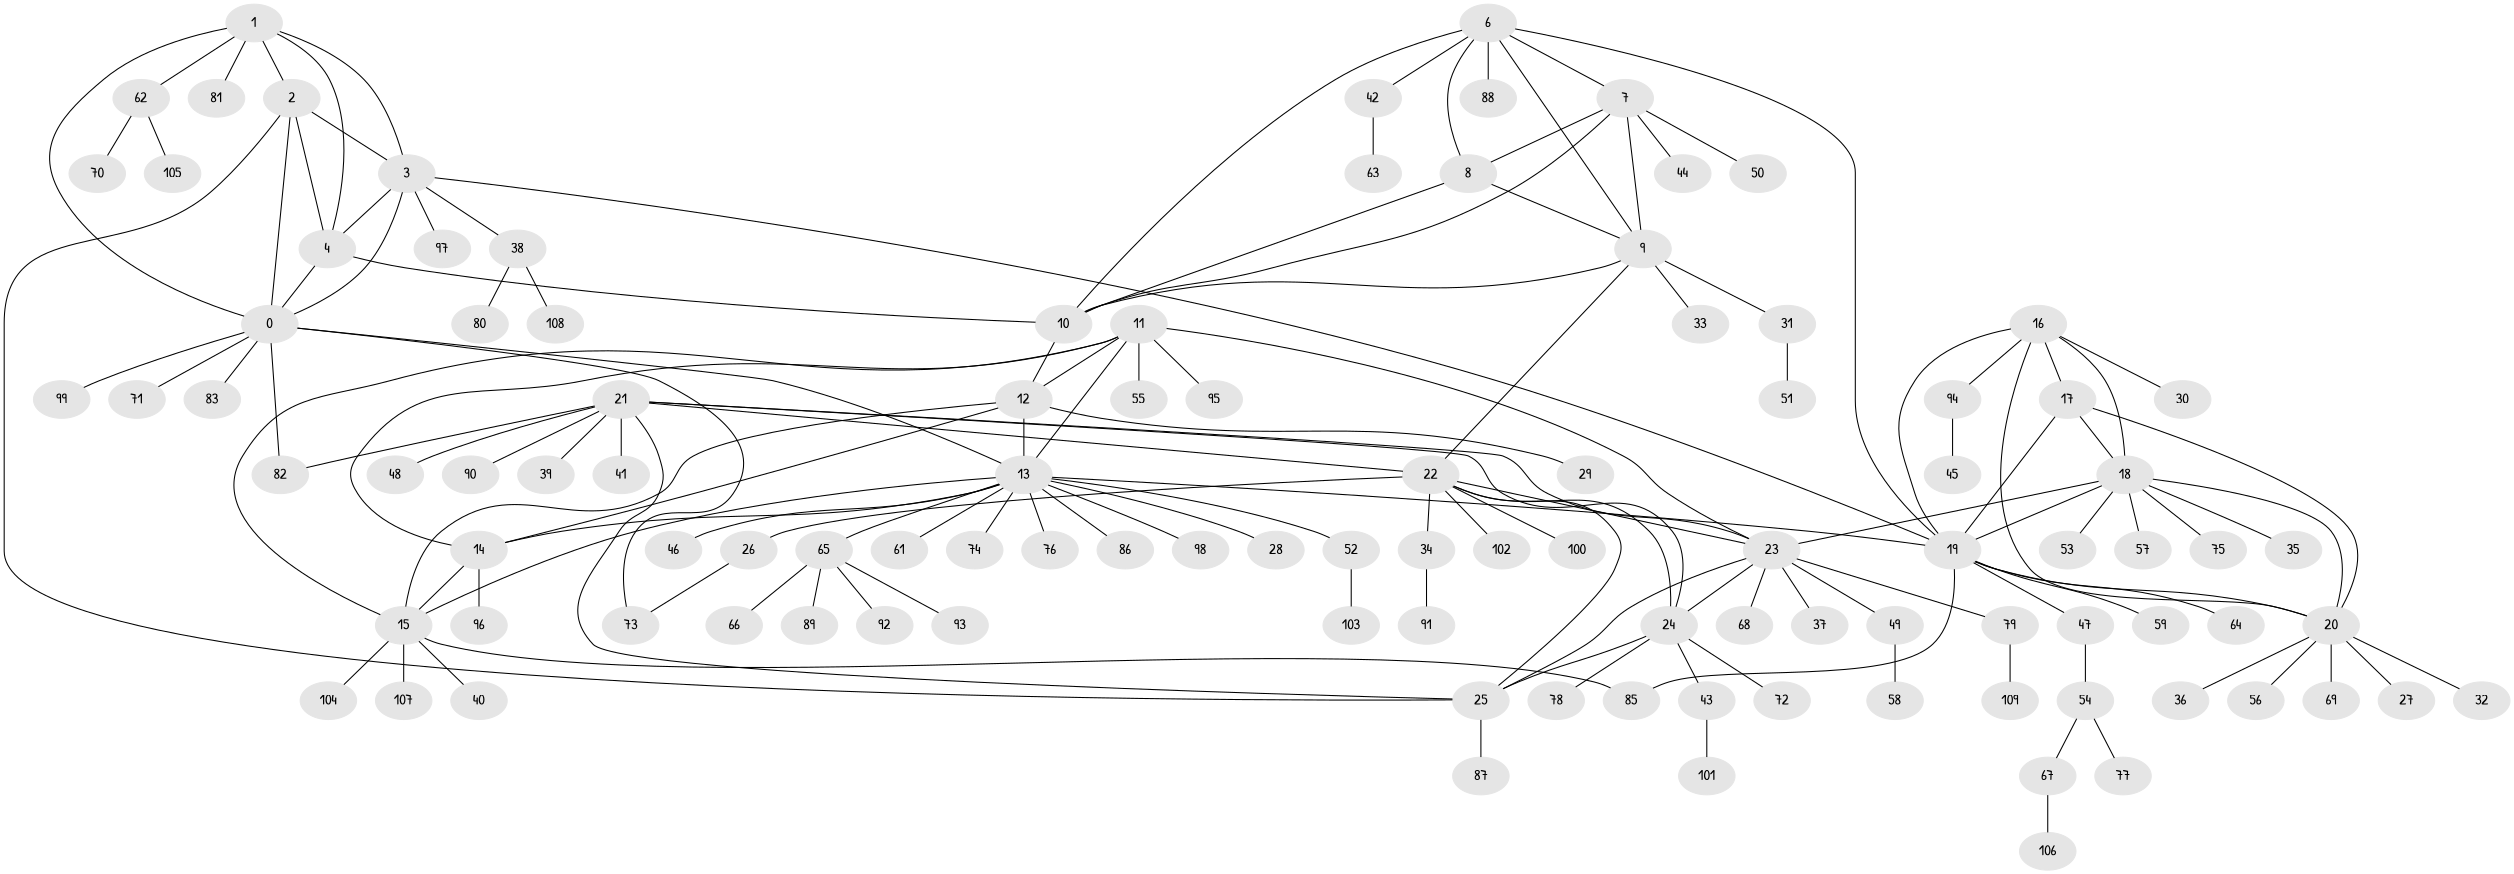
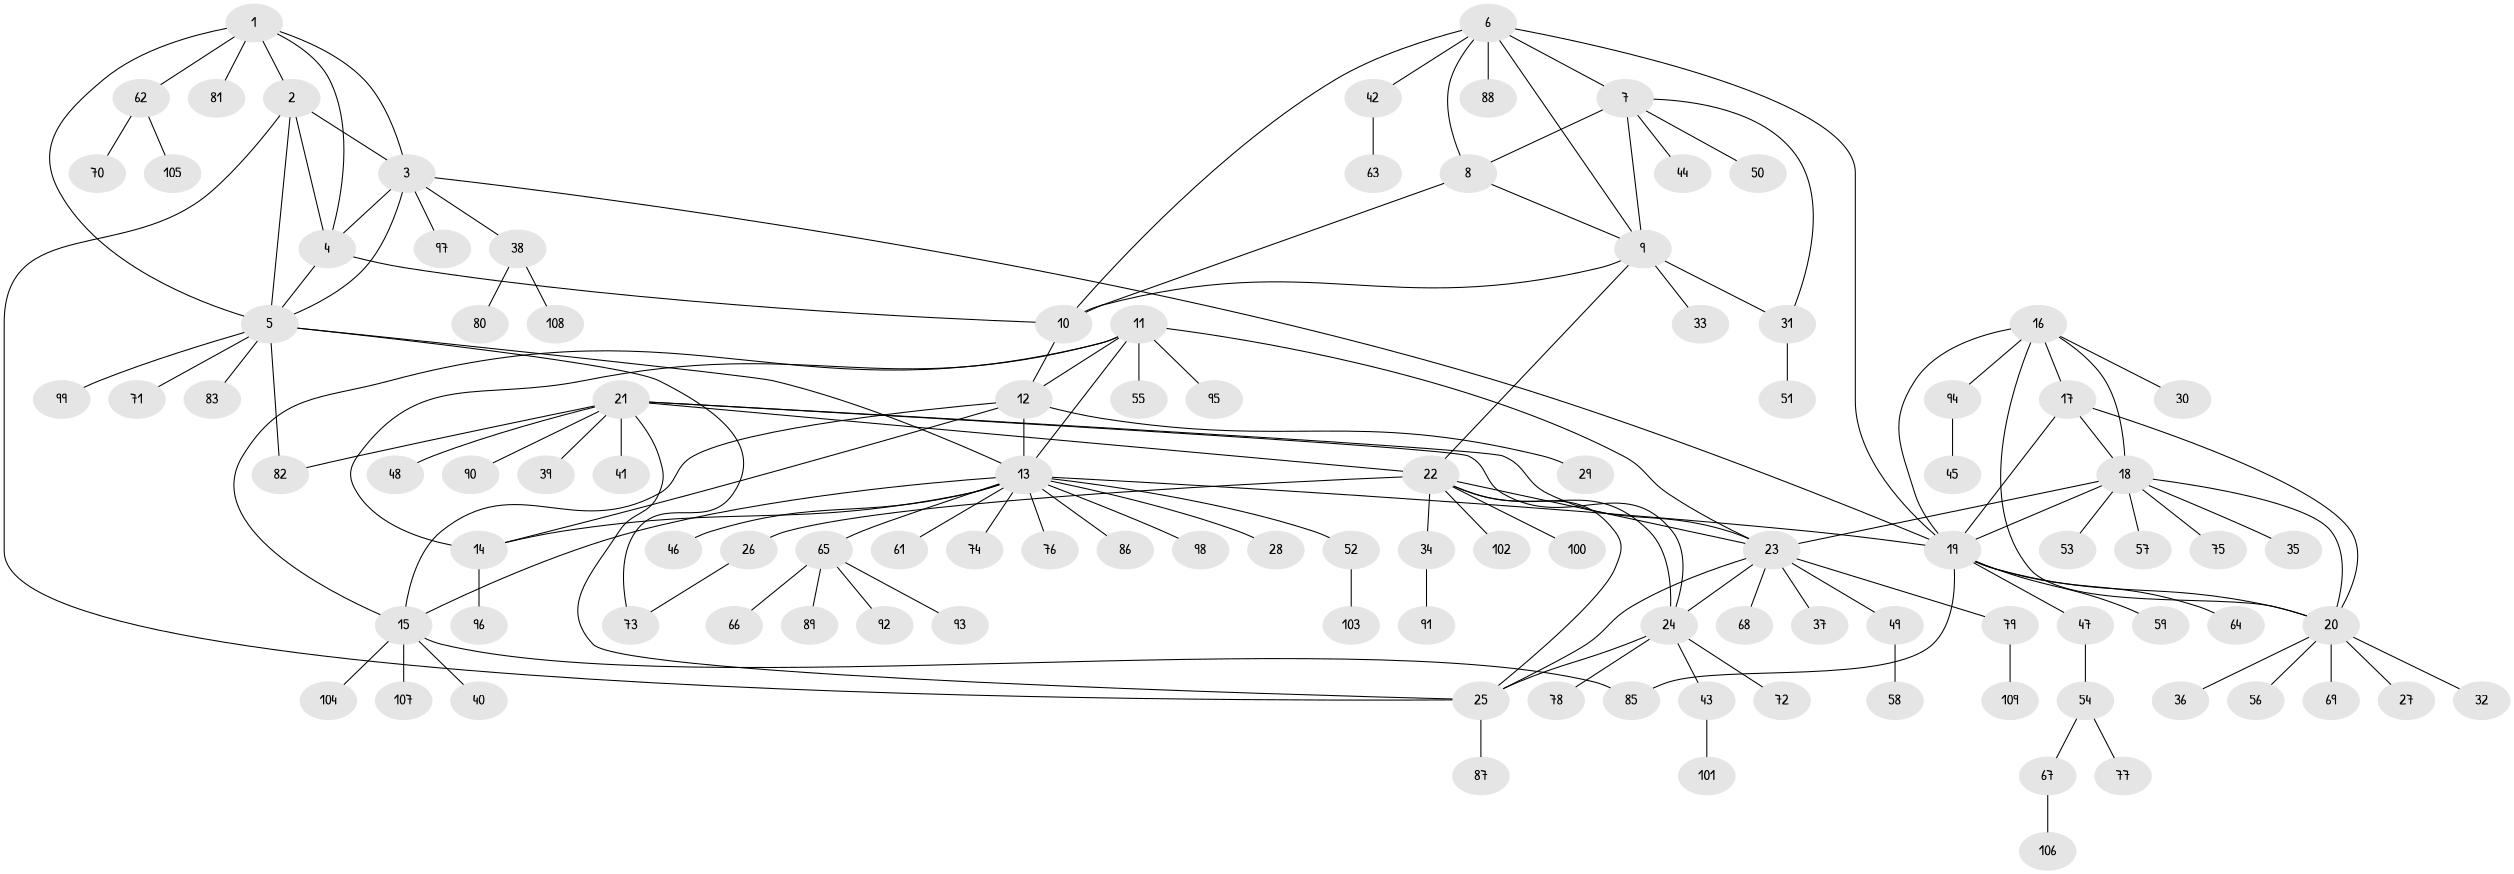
edge "7" -- "10": now "7" -- "31"
node "0": label "0" -> "5"
edge "14" -- "15": removed
